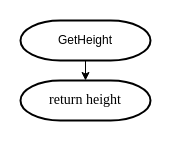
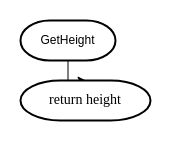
node "GetHeight": size 130x40 -> 95x40
